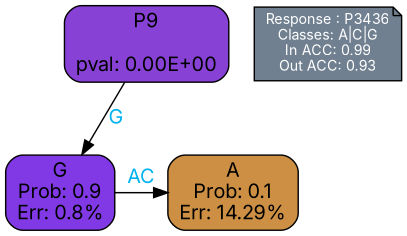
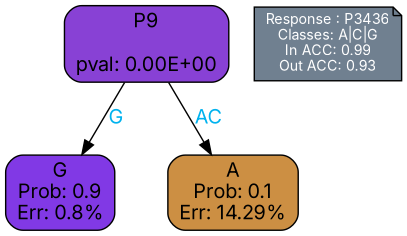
edge "G Prob: 0.9 Err: 0.8%" -> "A Prob: 0.1 Err: 14.29%": now "P9 pval: 0.00E+00" -> "A Prob: 0.1 Err: 14.29%"
